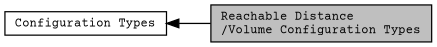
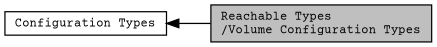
node "Reachable Distance /Volume Configuration Types": label "Reachable Distance /Volume Configuration Types" -> "Reachable Types /Volume Configuration Types"
